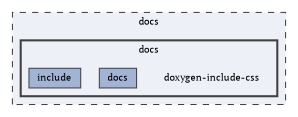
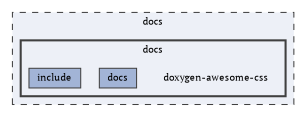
node "doxygen-include-css": label "doxygen-include-css" -> "doxygen-awesome-css"
